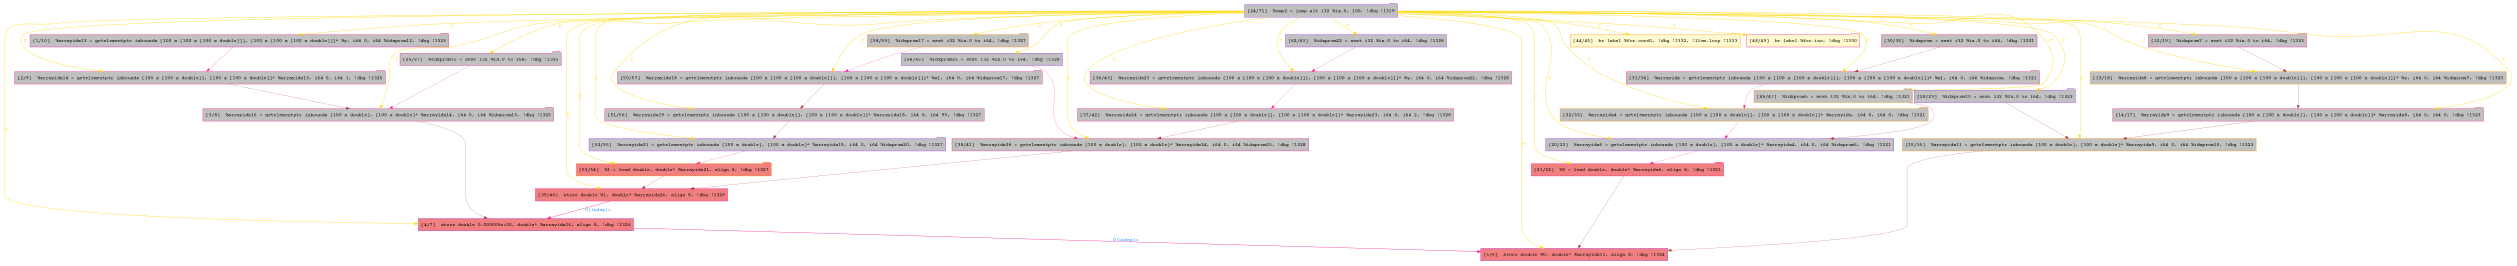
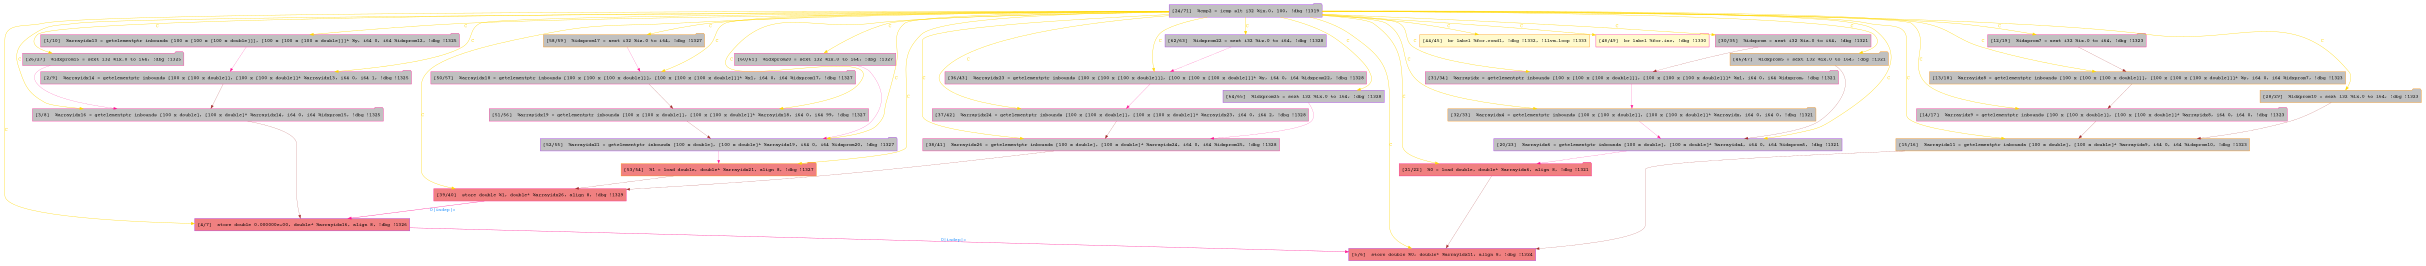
node "[44/45]  br label %for.cond1, !dbg !1332, !llvm.loop !1333": shape folder -> box
node "[60/61]  %idxprom20 = sext i32 %ix.0 to i64, !dbg !1327": added
node "[28/29]  %idxprom10 = sext i32 %ix.0 to i64, !dbg !1323": color purple -> darkorange
